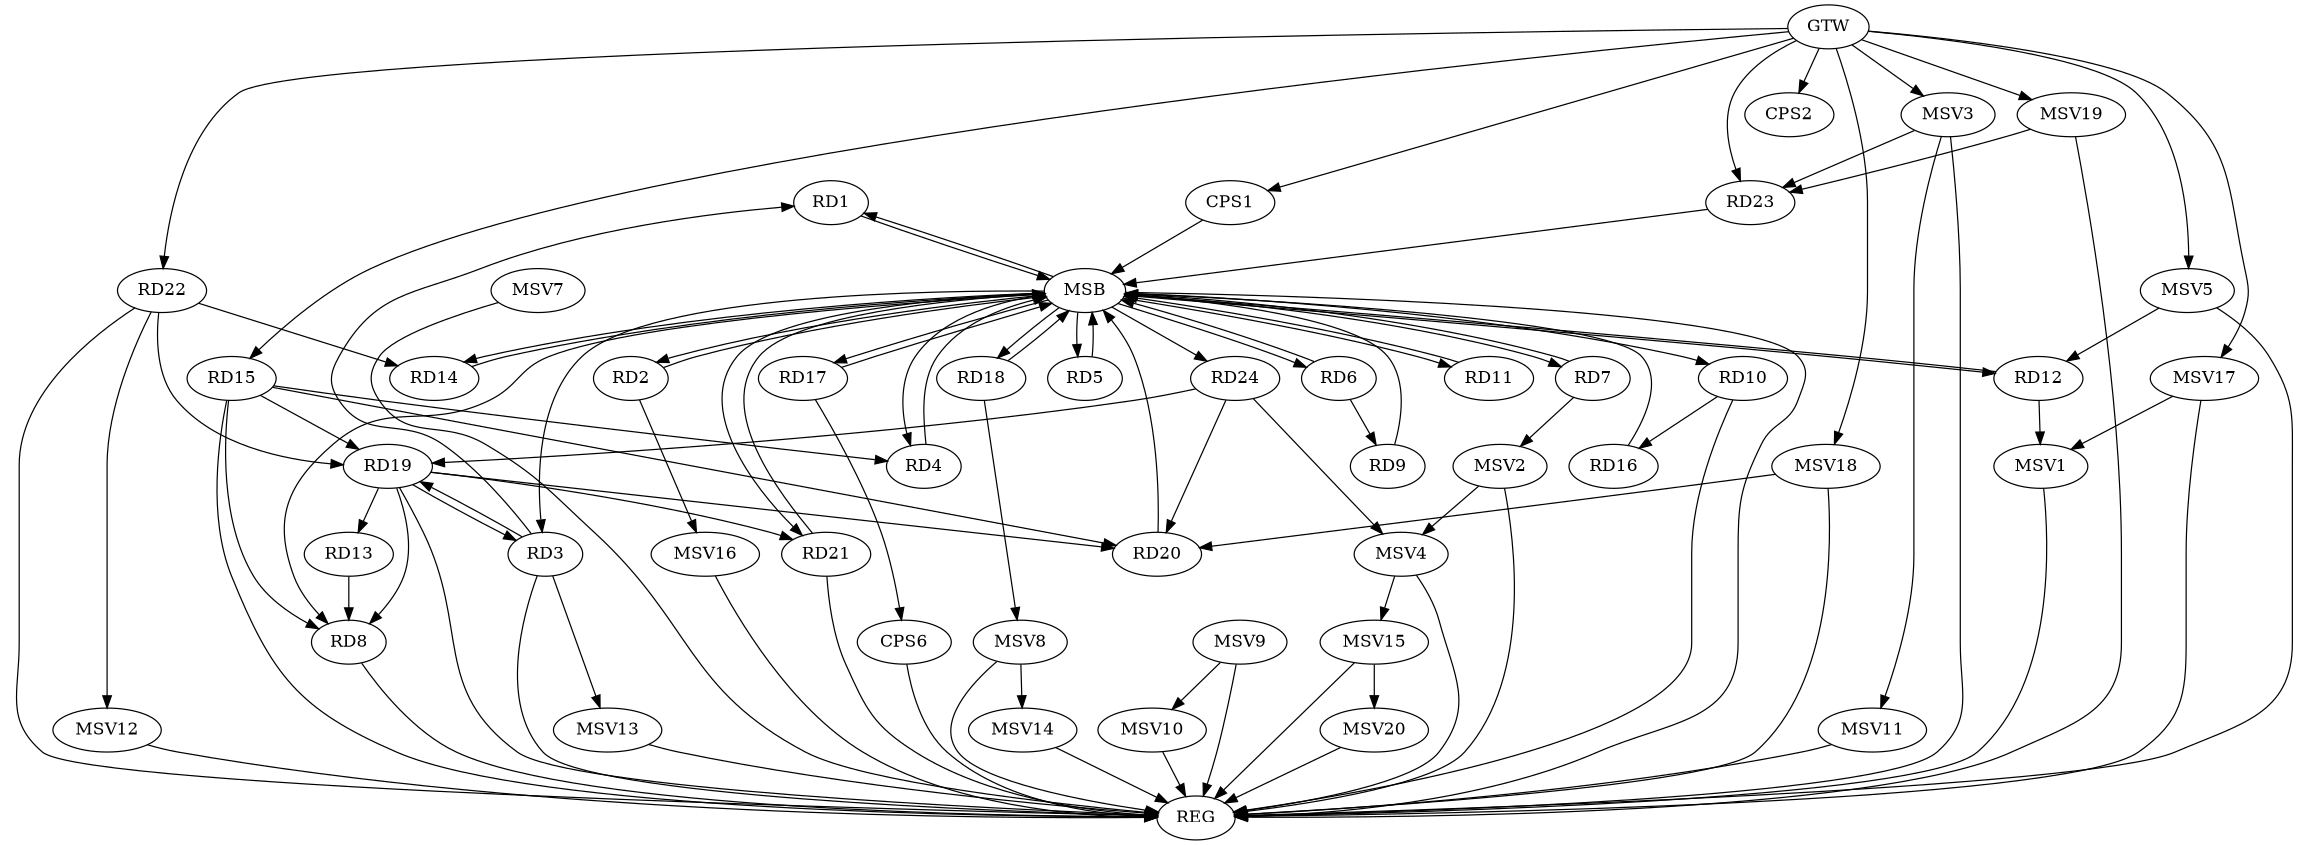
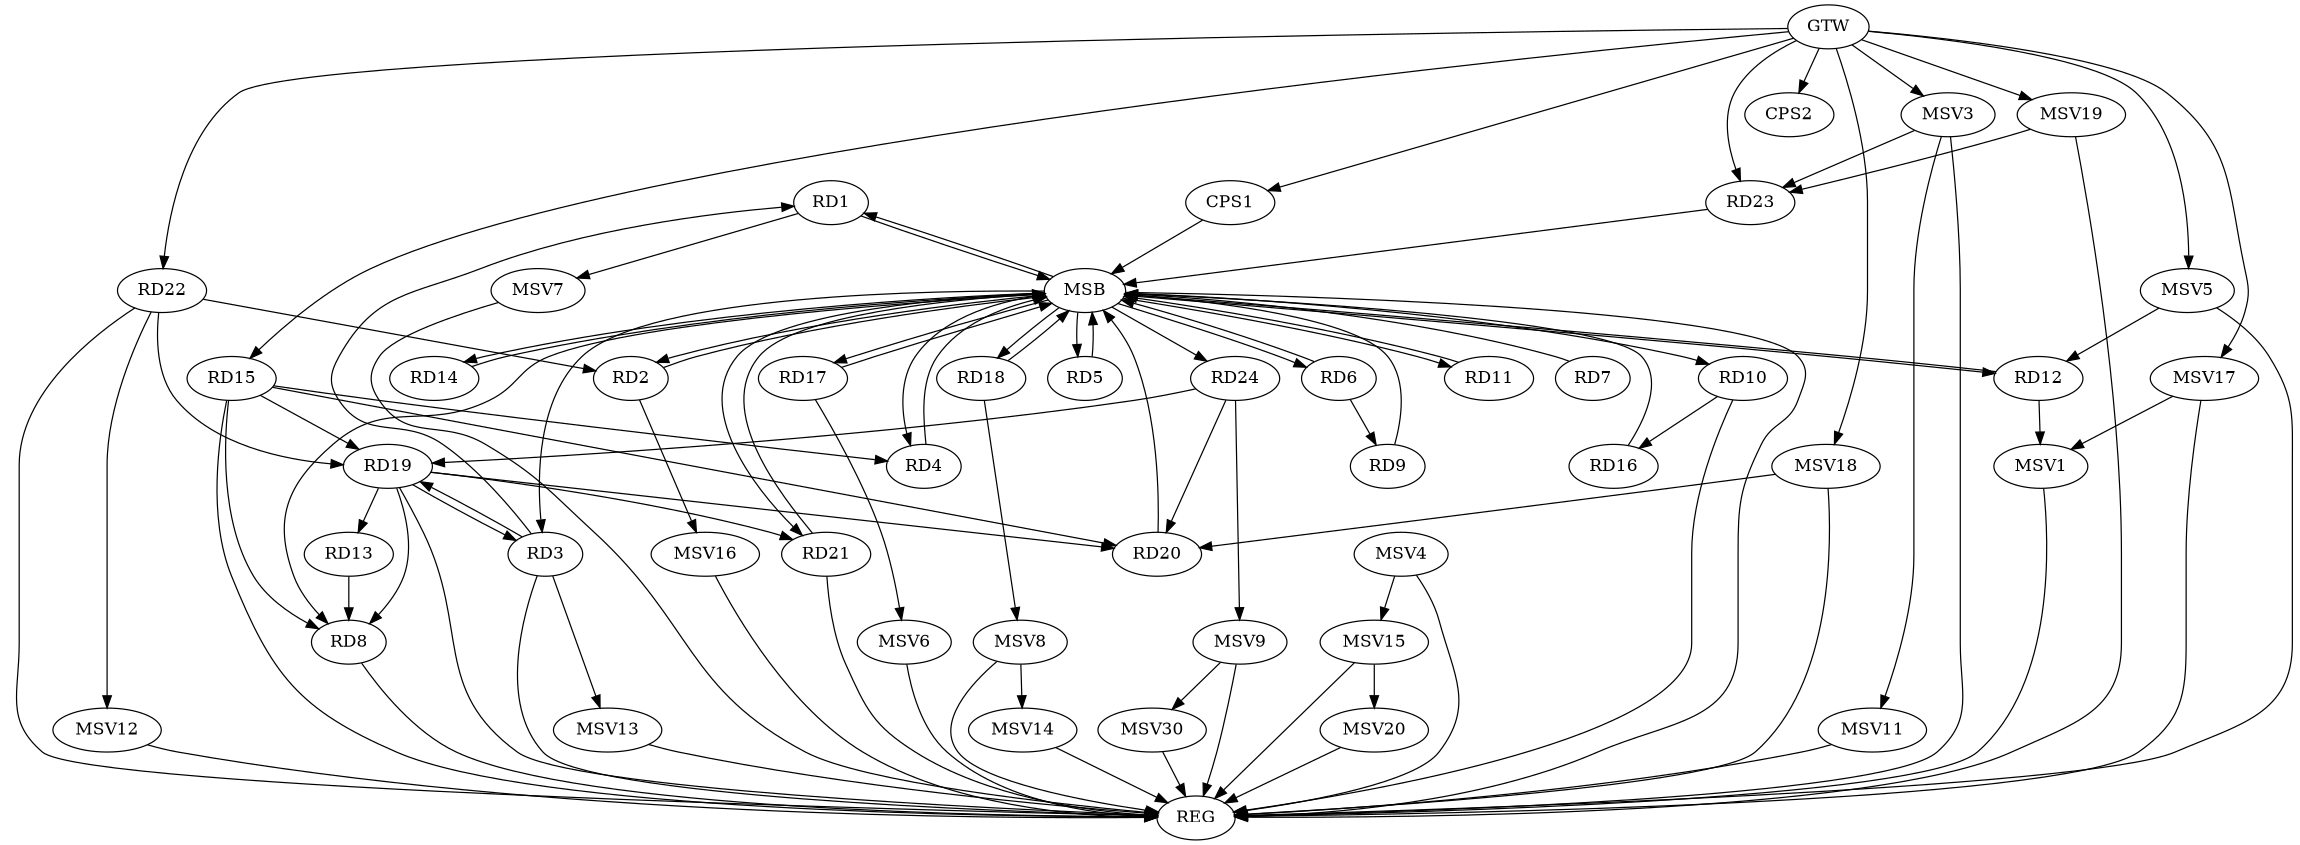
edge "RD1" -> "MSV7": added
edge "MSB" -> "RD7": removed
edge "RD22" -> "RD14": now "RD22" -> "RD2"
edge "RD24" -> "MSV4": now "RD24" -> "MSV9"
node "MSV2": removed
node "CPS6": label "CPS6" -> "MSV6"
node "MSV10": label "MSV10" -> "MSV30"
